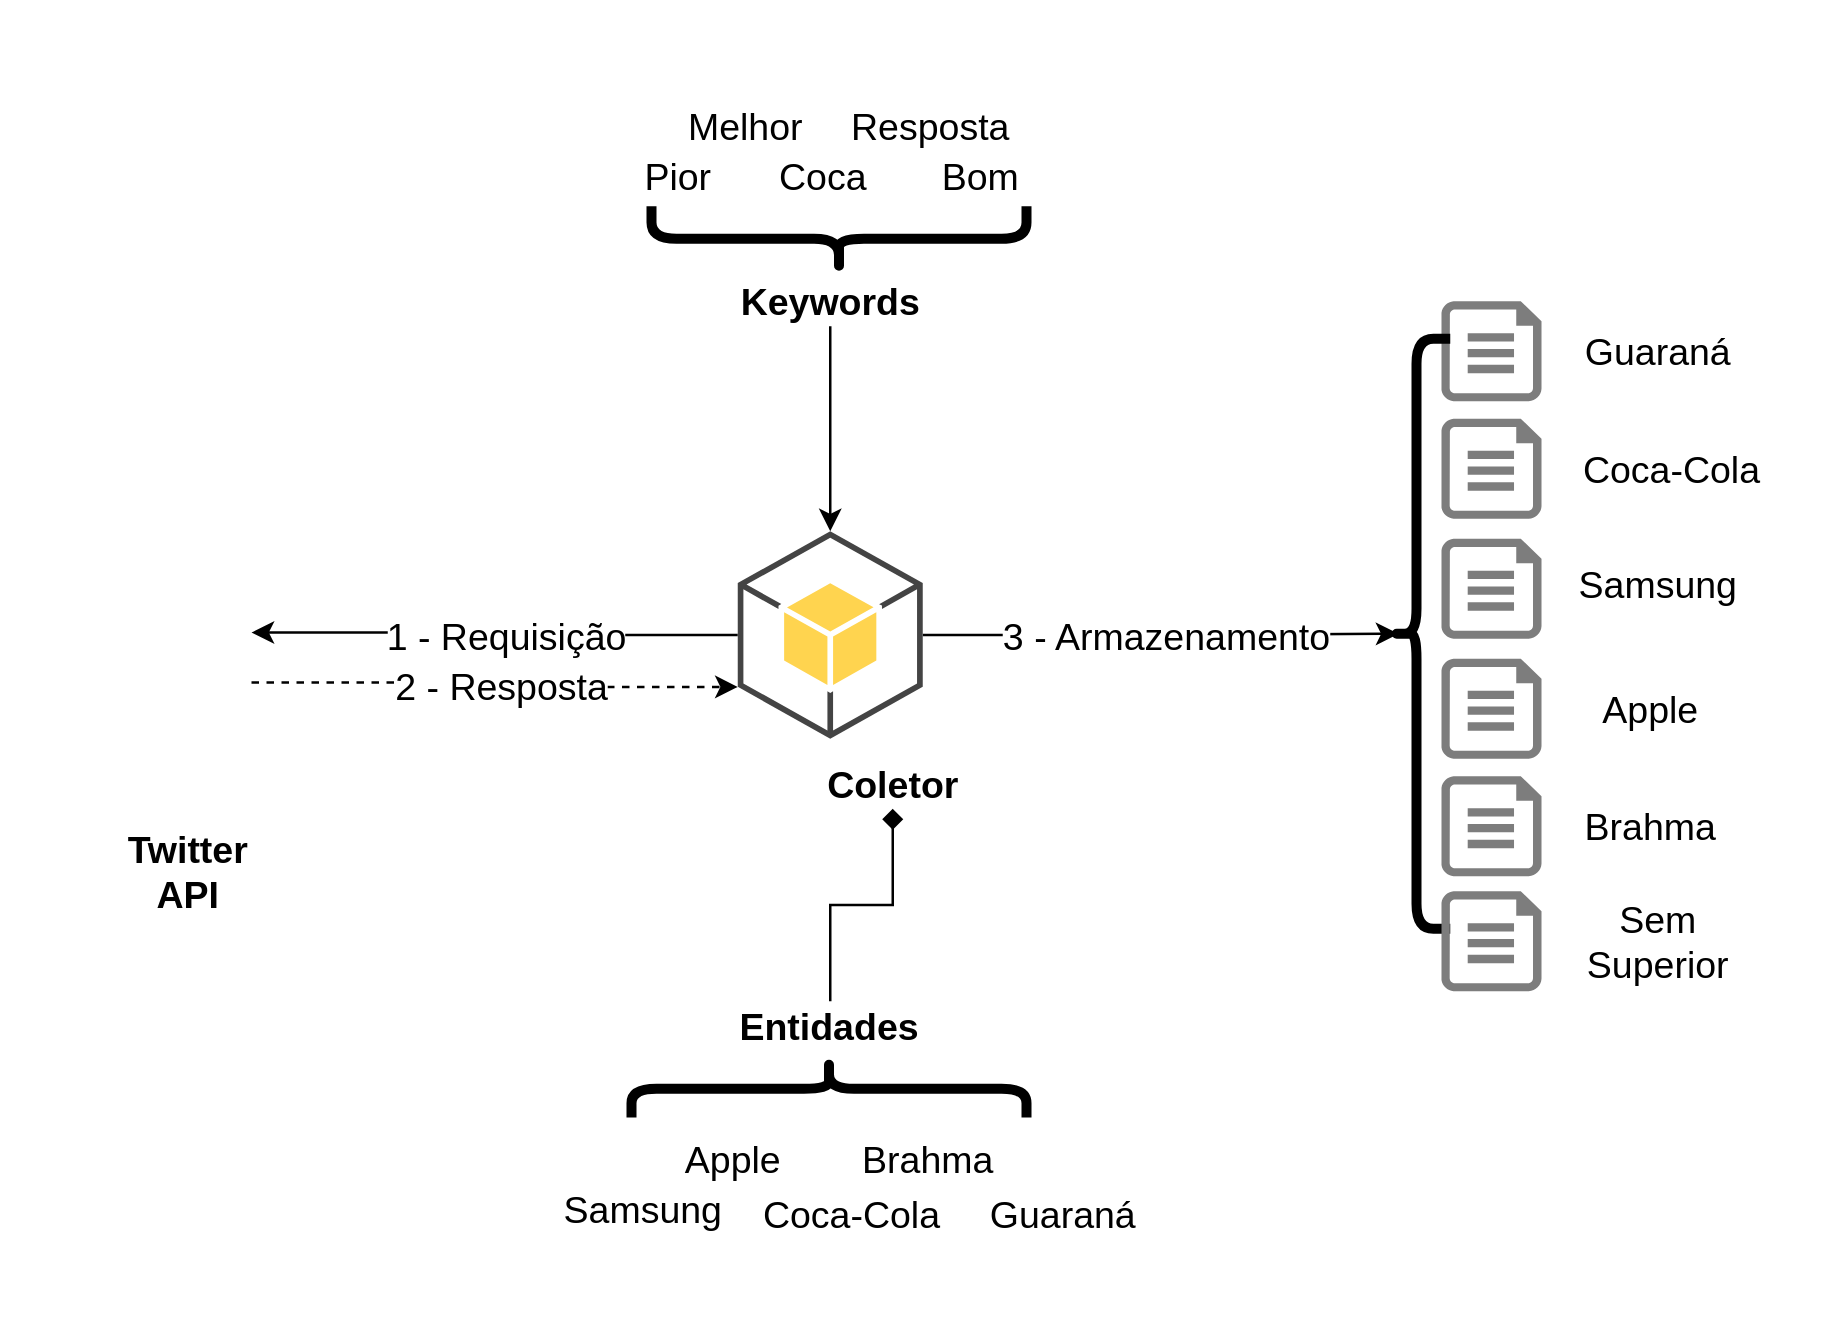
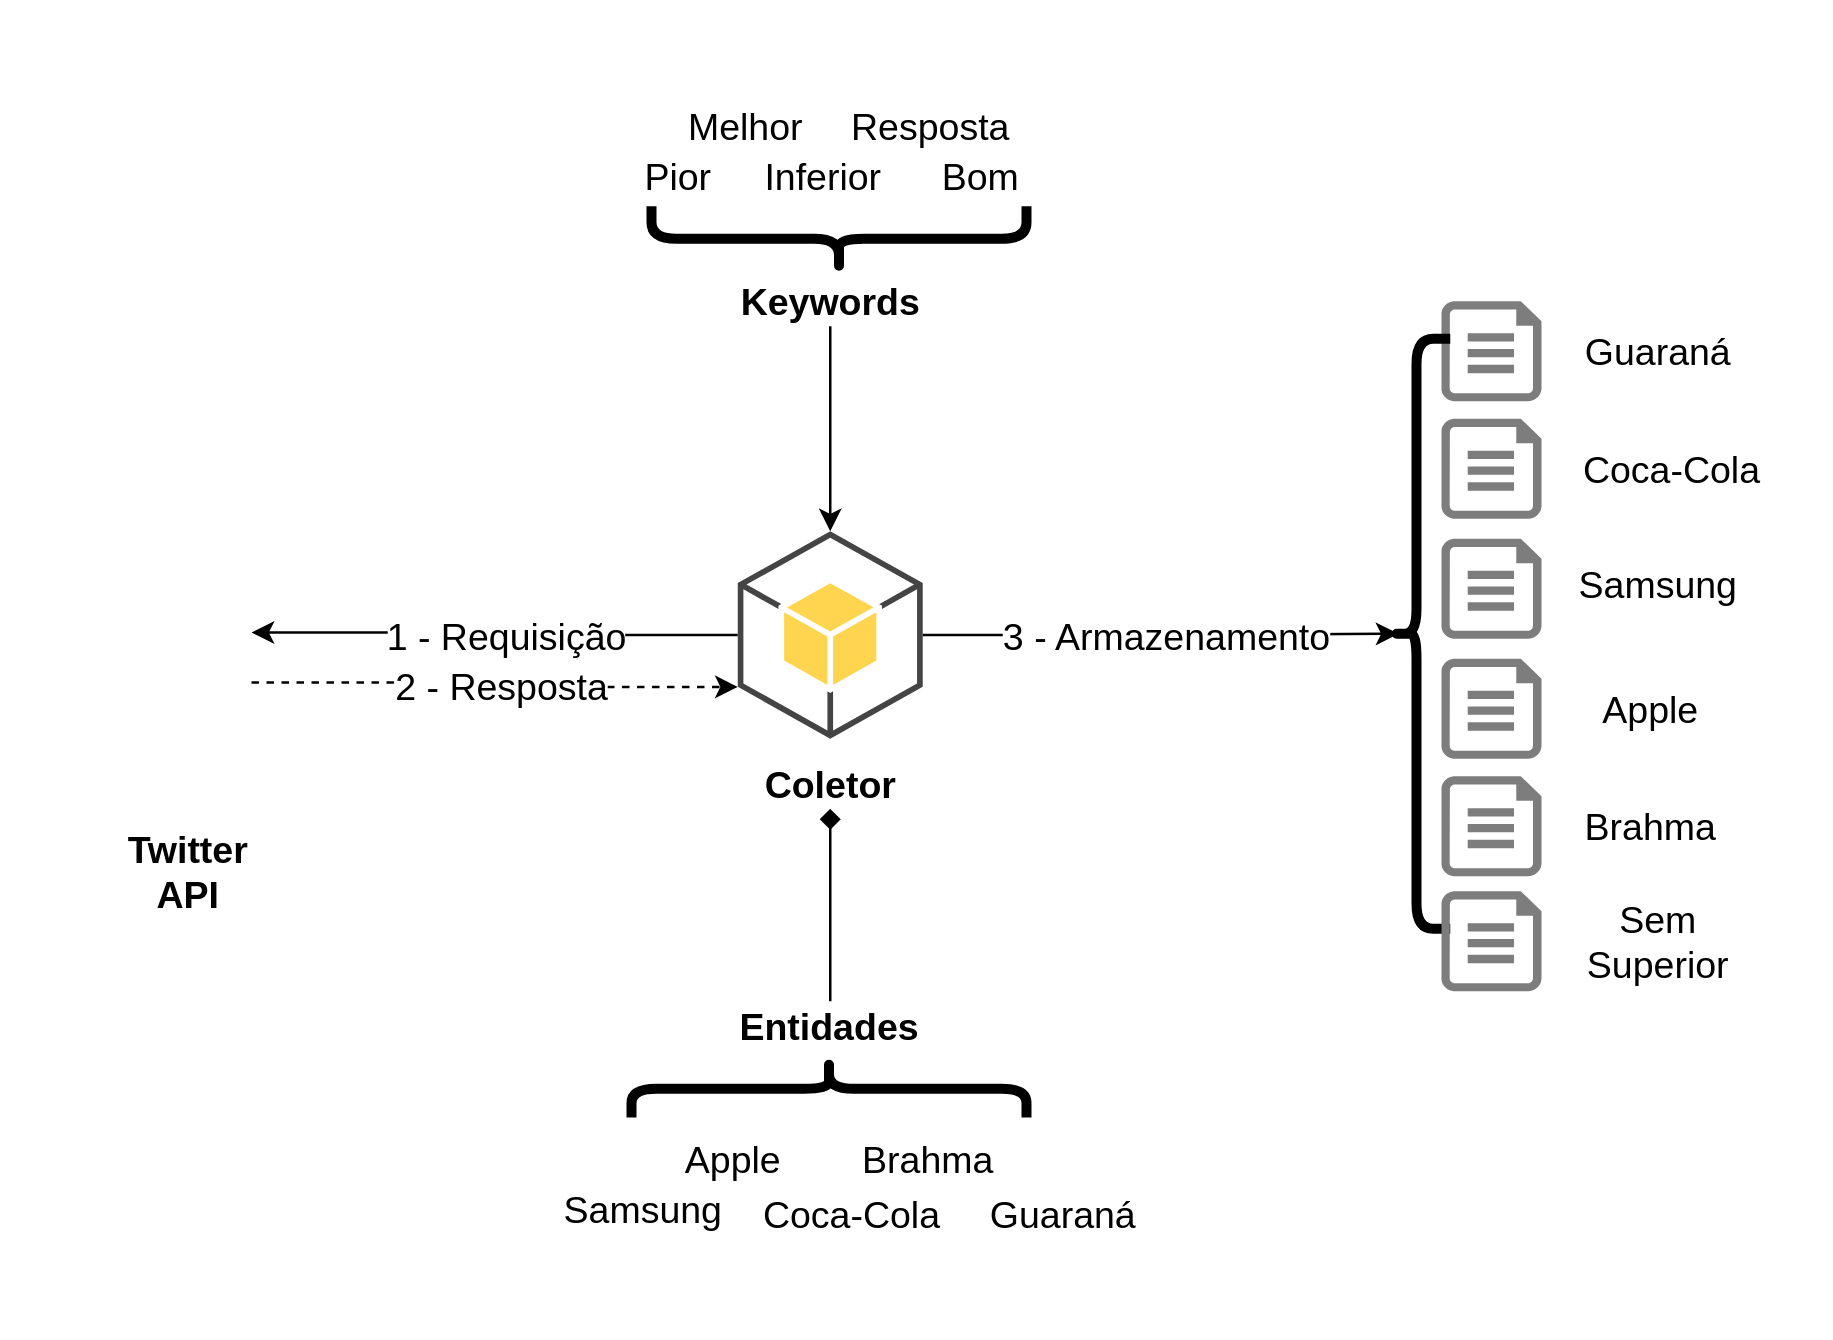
node "Coca": label "Coca" -> "Inferior"
node "Coletor": moved (893, 784) -> (830, 784)
